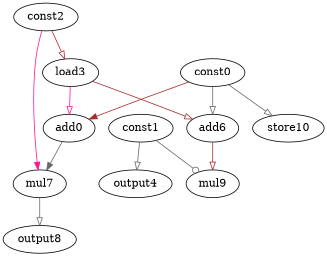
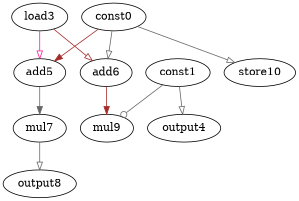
node "const2": removed
node "add0": label "add0" -> "add5"
edge "add6" -> "mul9": arrowhead onormal -> normal
